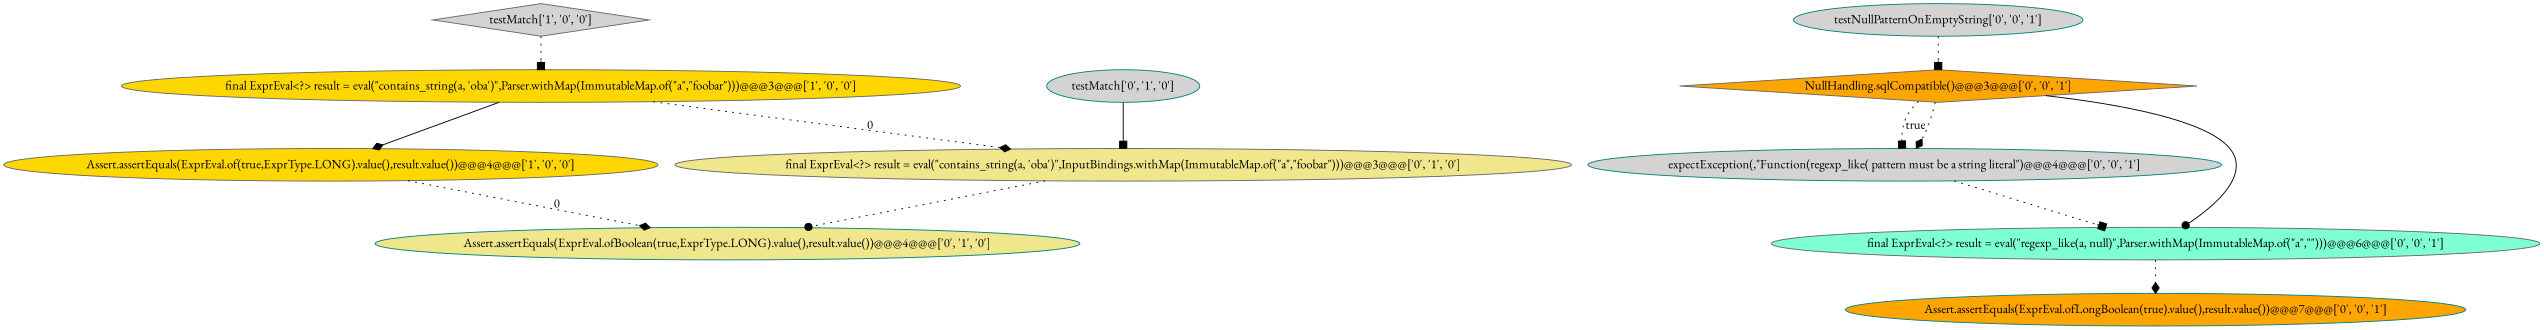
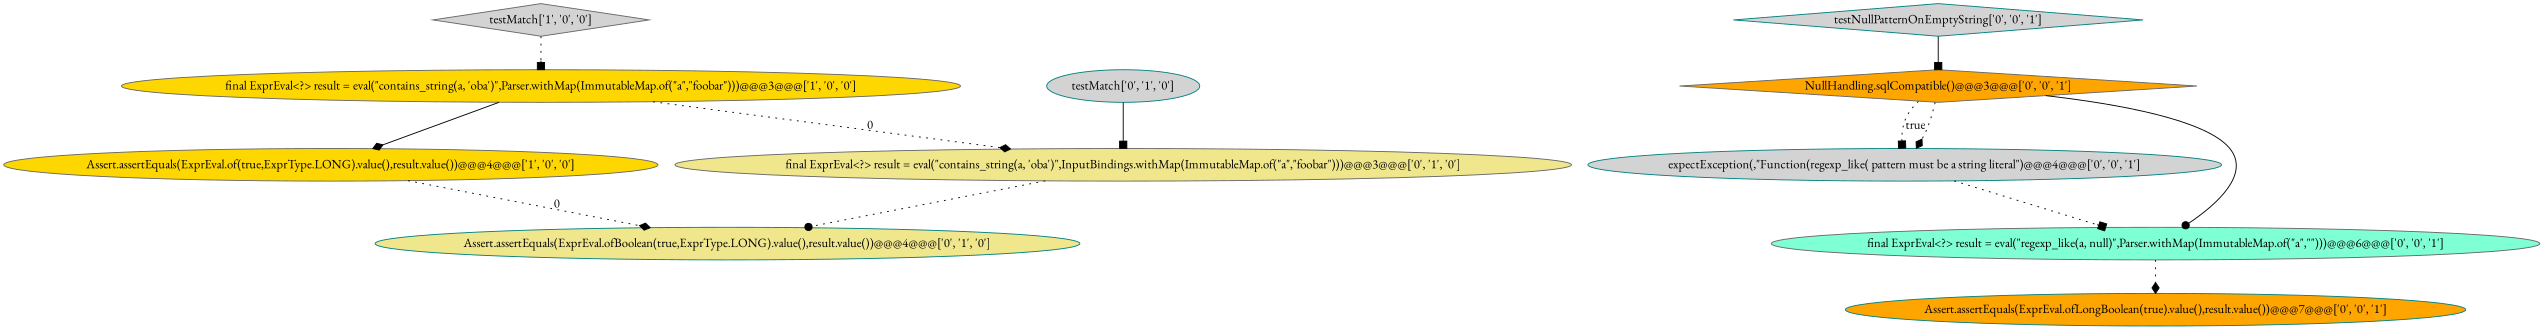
node "testNullPatternOnEmptyString['0', '0', '1']": shape ellipse -> diamond
edge "testNullPatternOnEmptyString['0', '0', '1']" -> "NullHandling.sqlCompatible()@@@3@@@['0', '0', '1']": style dotted -> solid
